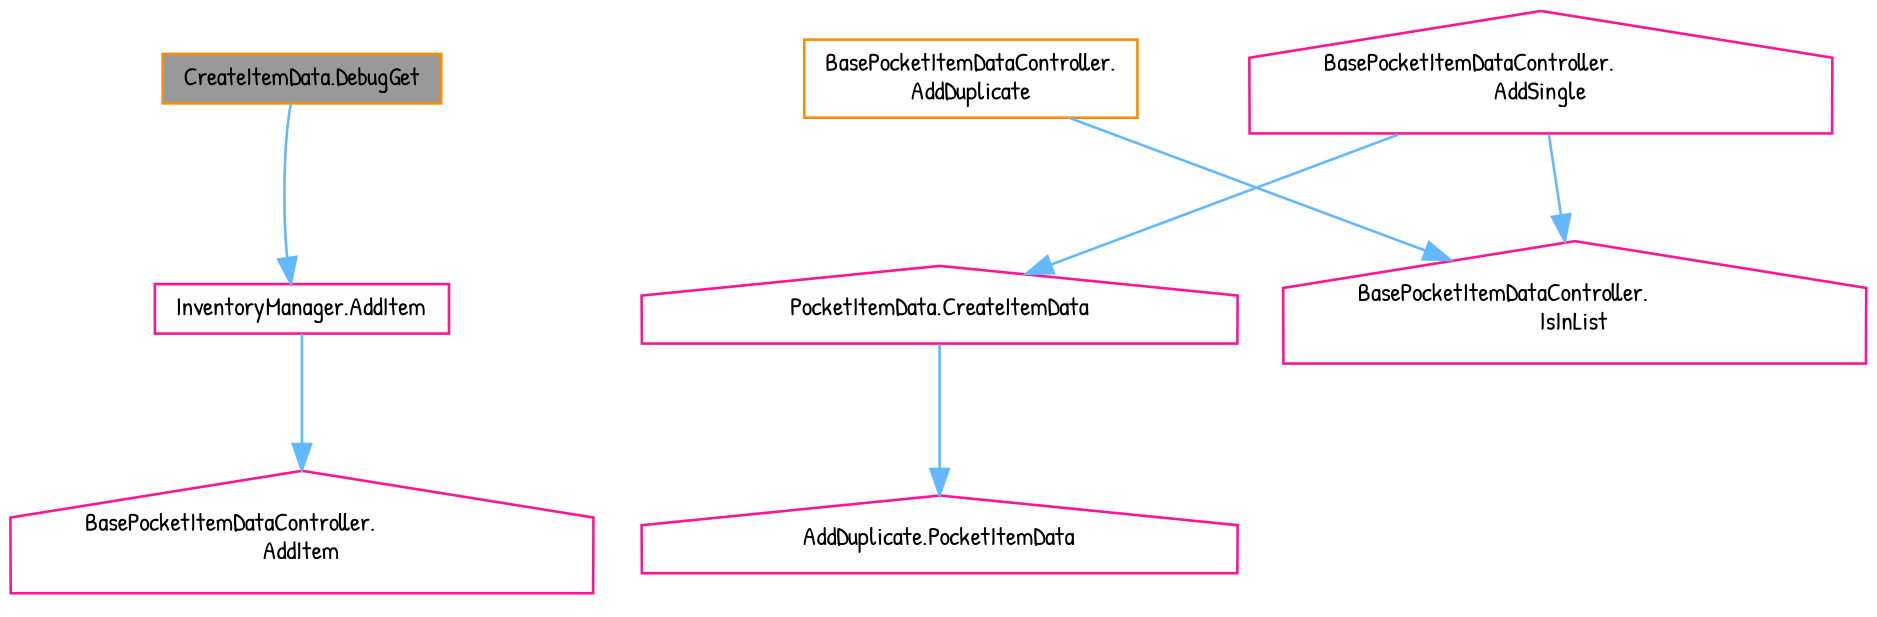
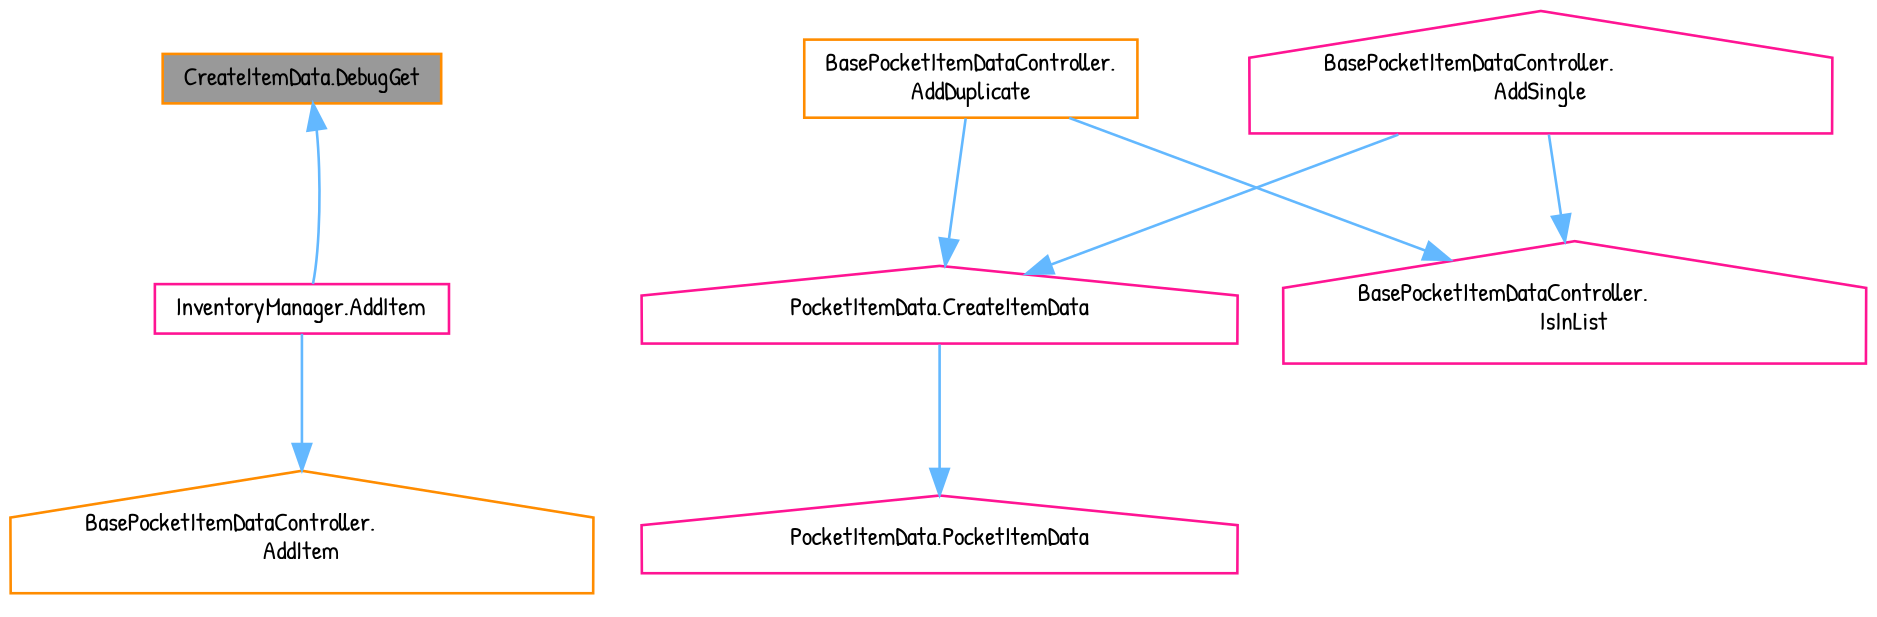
edge "BasePocketItemDataController. AddDuplicate" -> "PocketItemData.CreateItemData": added
edge "CreateItemData.DebugGet" -> "InventoryManager.AddItem": reversed
node "BasePocketItemDataController. AddItem": color deeppink -> darkorange
node "AddDuplicate.PocketItemData": label "AddDuplicate.PocketItemData" -> "PocketItemData.PocketItemData"
